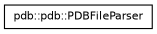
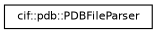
node "pdb::pdb::PDBFileParser": label "pdb::pdb::PDBFileParser" -> "cif::pdb::PDBFileParser"
